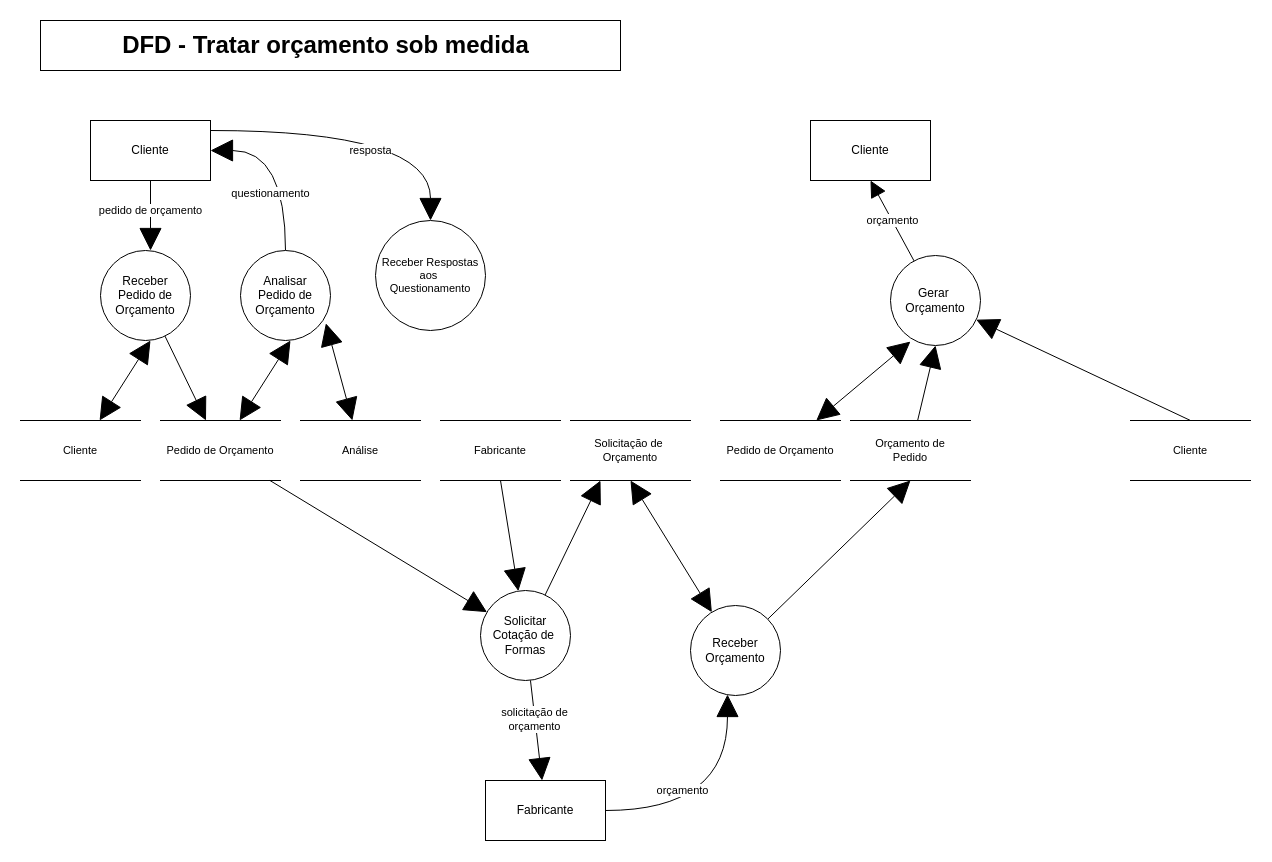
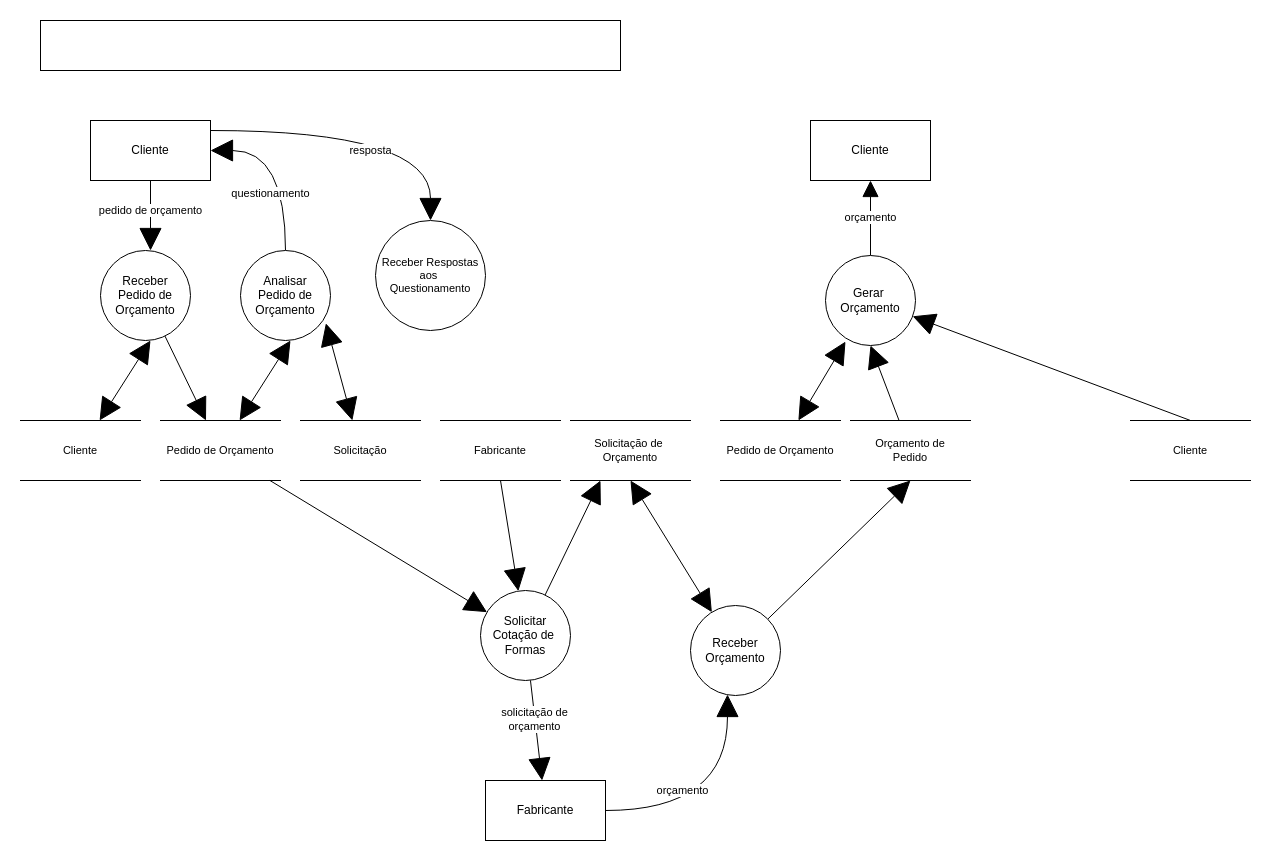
node "DFD - Tratar orçamento sob medida": removed
node "Gerar Orçamento": moved (936, 301) -> (871, 301)
node "Análise": label "Análise" -> "Solicitação"
